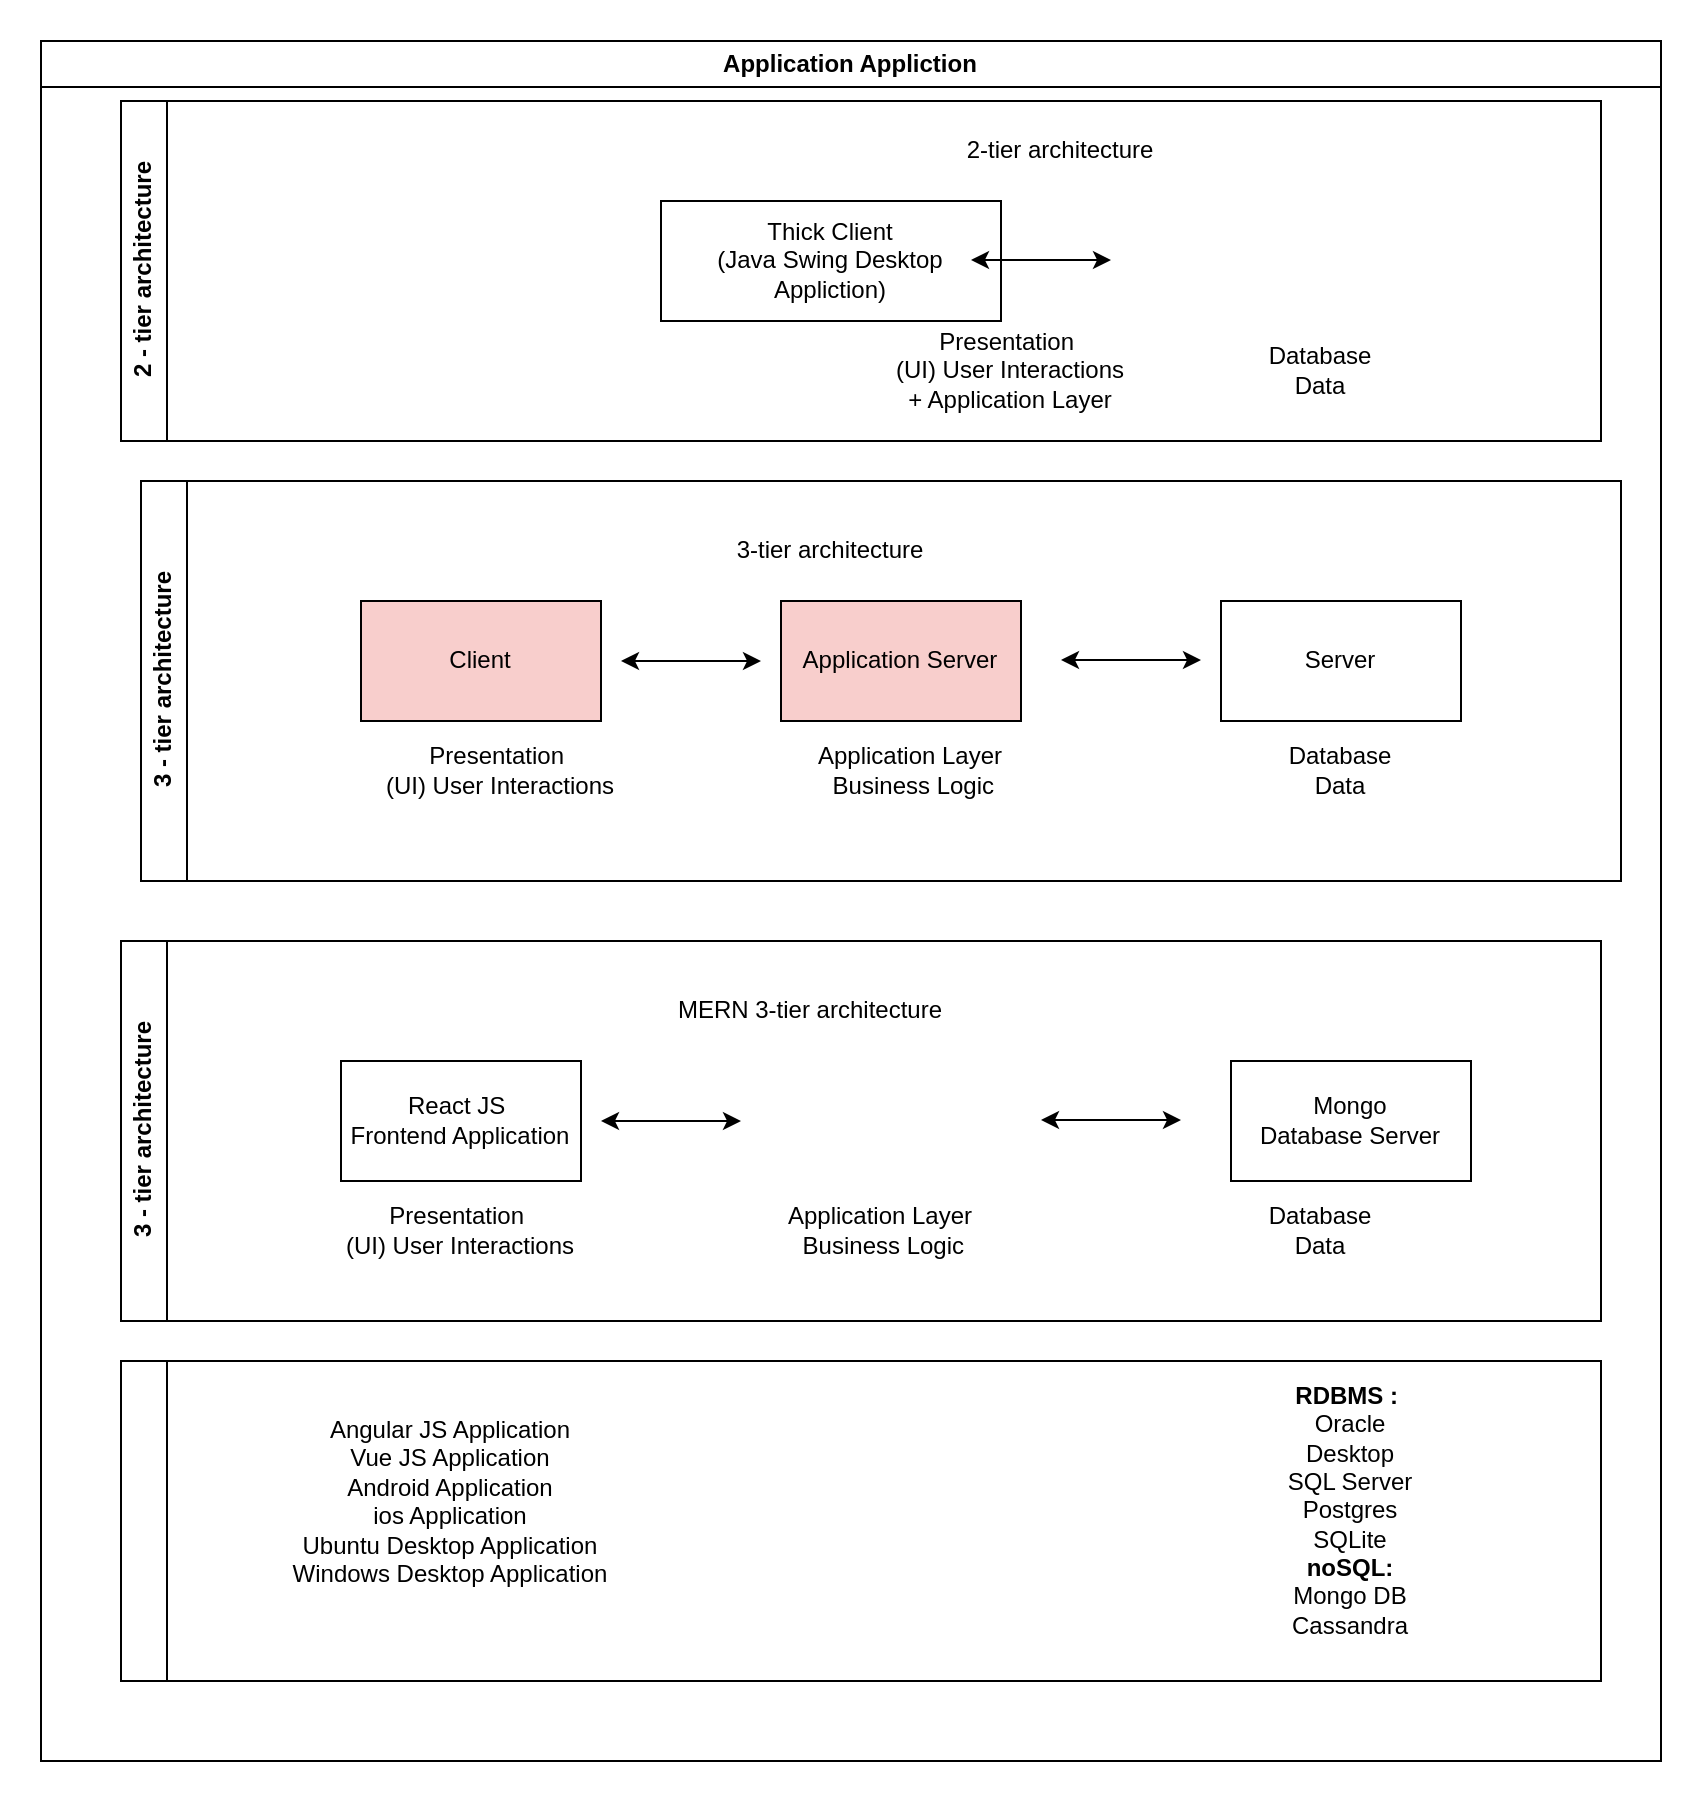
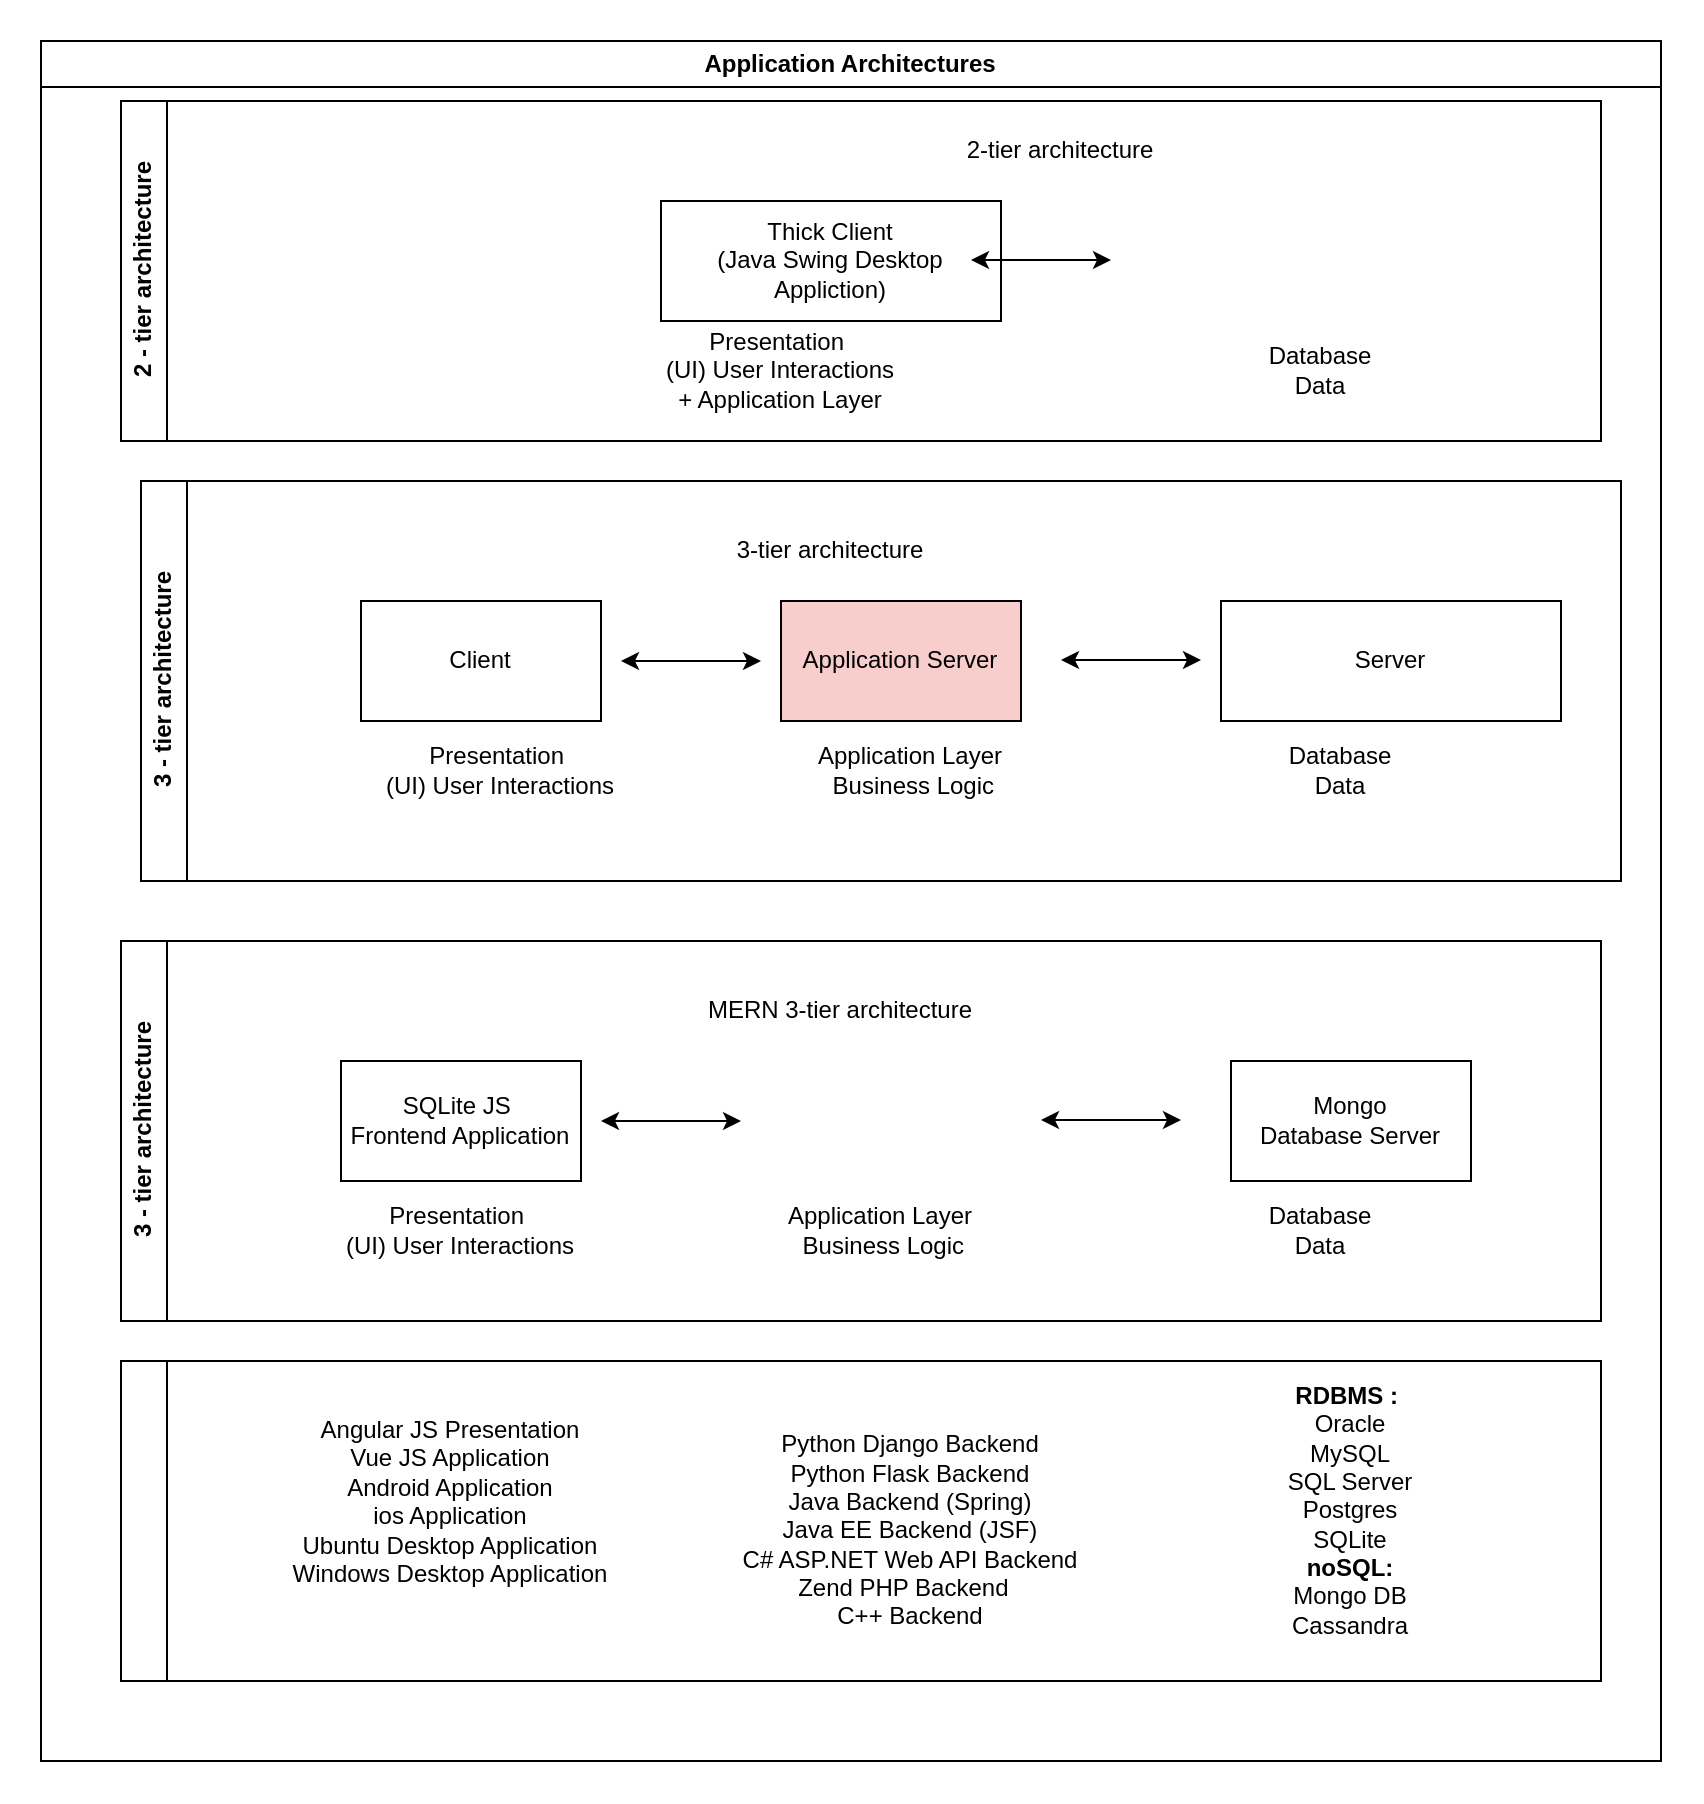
node "Application Appliction": label "Application Appliction" -> "Application Architectures"
node "Presentation (UI) User Interactions + Application Layer": moved (1011, 371) -> (781, 371)
node "Client": fillcolor #f8cecc -> #ffffff
node "Server": size 240x120 -> 340x120
node "MERN 3-tier architecture": moved (811, 1011) -> (841, 1011)
node "React JS Frontend Application": label "React JS Frontend Application" -> "SQLite JS Frontend Application"
node "RDBMS : Oracle Desktop SQL Server Postgres SQLite noSQL: Mongo DB Cassandra": label "RDBMS : Oracle Desktop SQL Server Postgres SQLite noSQL: Mongo DB Cassandra" -> "RDBMS : Oracle MySQL SQL Server Postgres SQLite noSQL: Mongo DB Cassandra"
node "Angular JS Application Vue JS Application Android Application ios Application Ubuntu Desktop Application Windows Desktop Application": label "Angular JS Application Vue JS Application Android Application ios Application Ubuntu Desktop Application Windows Desktop Application" -> "Angular JS Presentation Vue JS Application Android Application ios Application Ubuntu Desktop Application Windows Desktop Application"
node "Python Django Backend Python Flask Backend Java Backend (Spring) Java EE Backend (JSF) C# ASP.NET Web API Backend Zend PHP Backend C++ Backend": added
